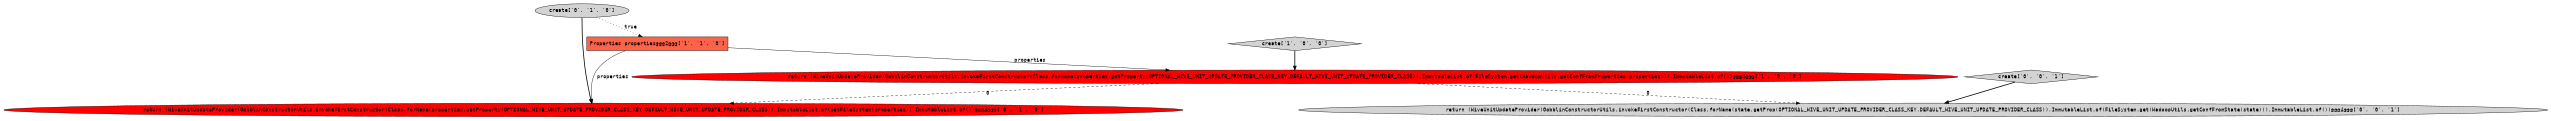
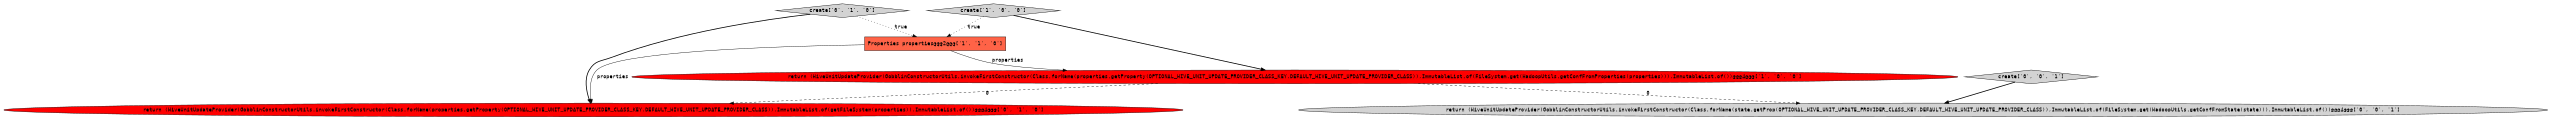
node "create['0', '1', '0']": shape ellipse -> diamond
edge "create['1', '0', '0']" -> "Properties properties@@@2@@@['1', '1', '0']": added, label "true"
